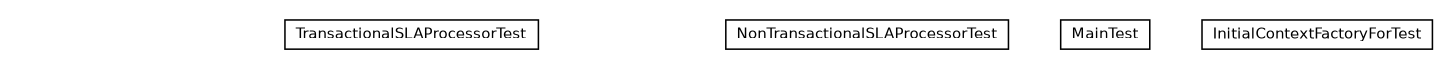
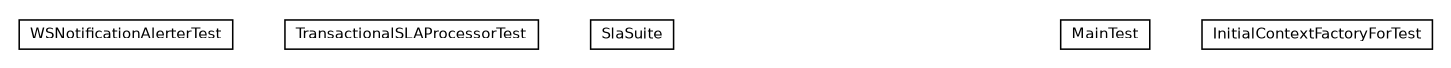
node "WSNotificationAlerterTest": added
node "SlaSuite": added
node "NonTransactionalSLAProcessorTest": removed
